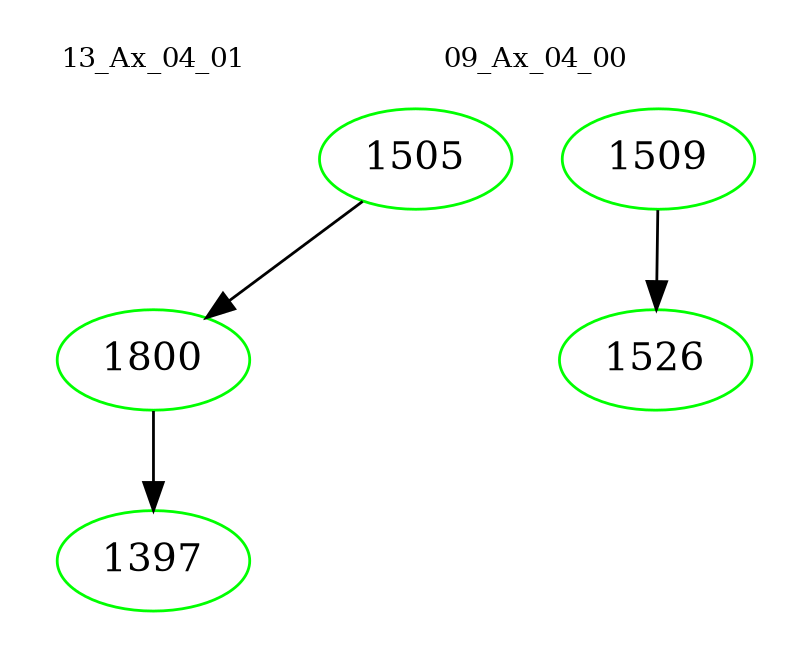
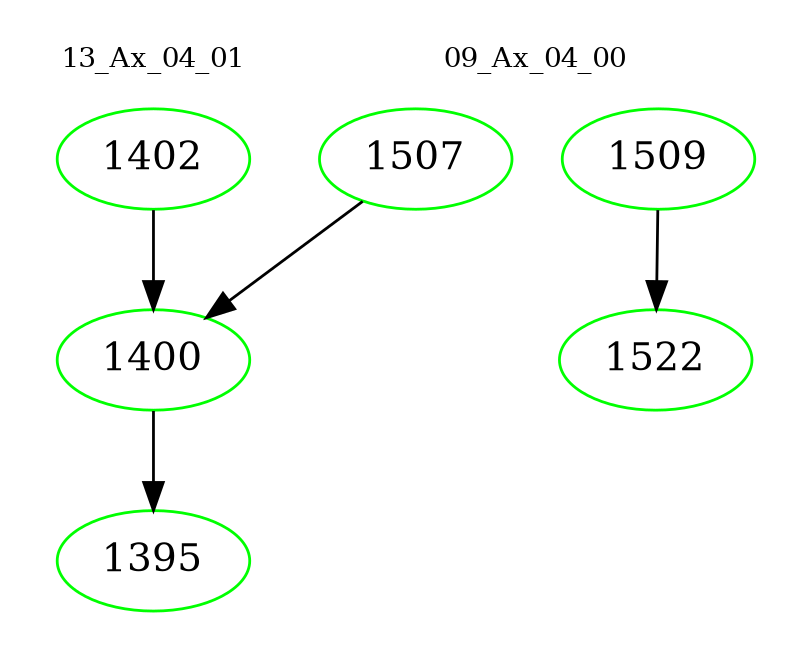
node "1402": added
node "1505": label "1505" -> "1507"
node "1800": label "1800" -> "1400"
node "1526": label "1526" -> "1522"
node "1397": label "1397" -> "1395"
